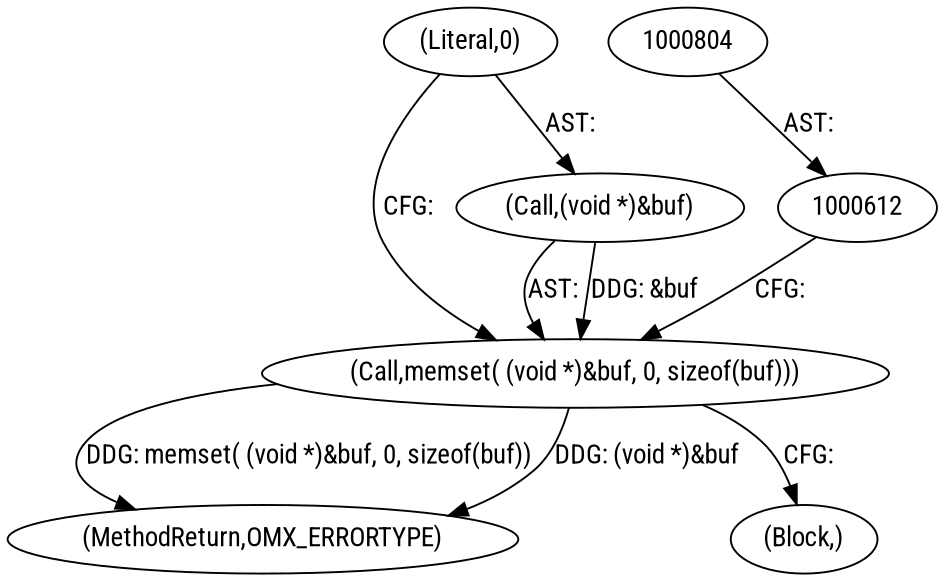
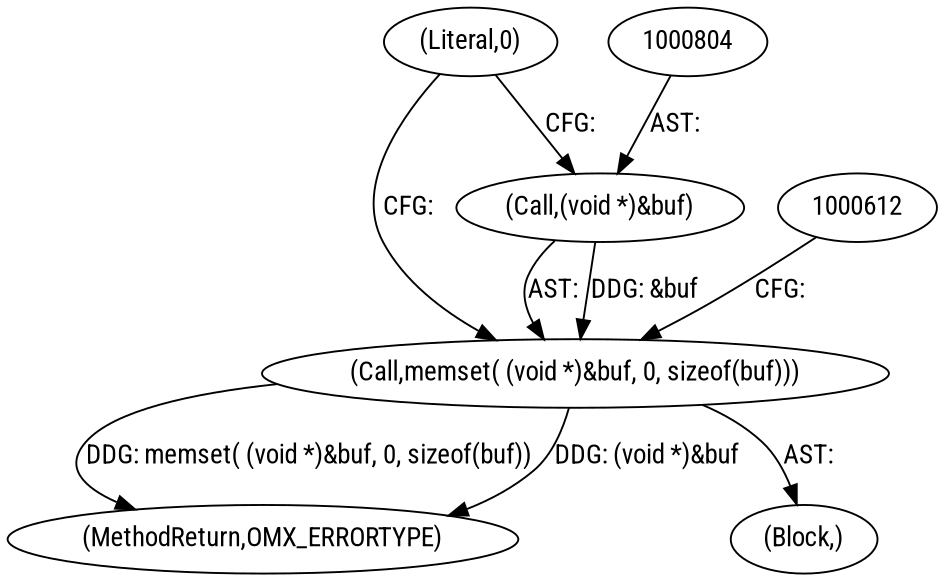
edge "1000804" -> "1000612": now "1000804" -> "(Call,(void *)&buf)"
edge "(Literal,0)" -> "(Call,(void *)&buf)": label "AST: " -> "CFG: "
edge "(Call,memset( (void *)&buf, 0, sizeof(buf)))" -> "(Block,)": label "CFG: " -> "AST: "
